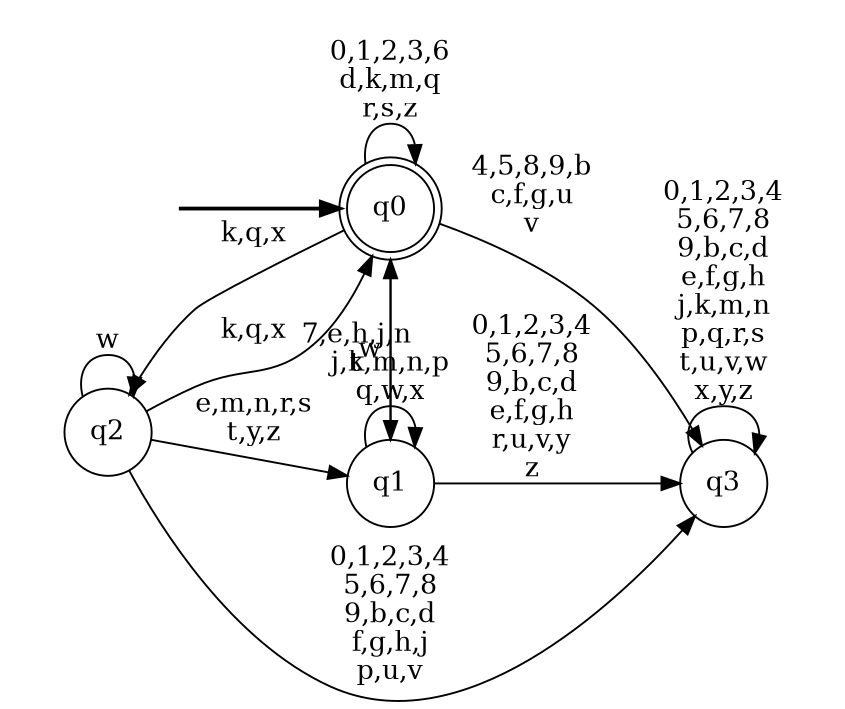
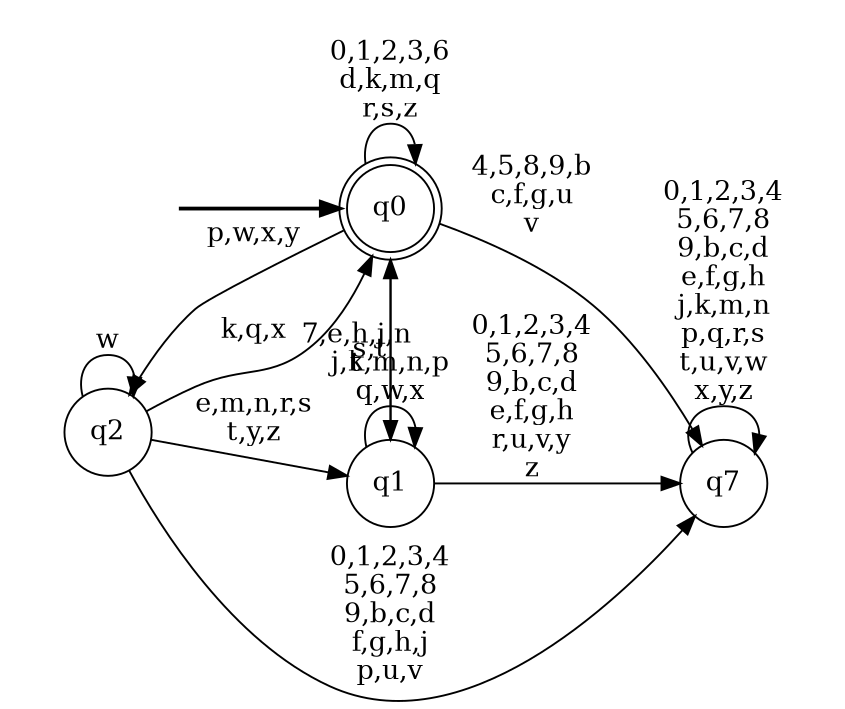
edge "q0" -> "q2": label "k,q,x" -> "p,w,x,y"
edge "q1" -> "q0": label "w" -> "s,t"
node "q3": label "q3" -> "q7"
